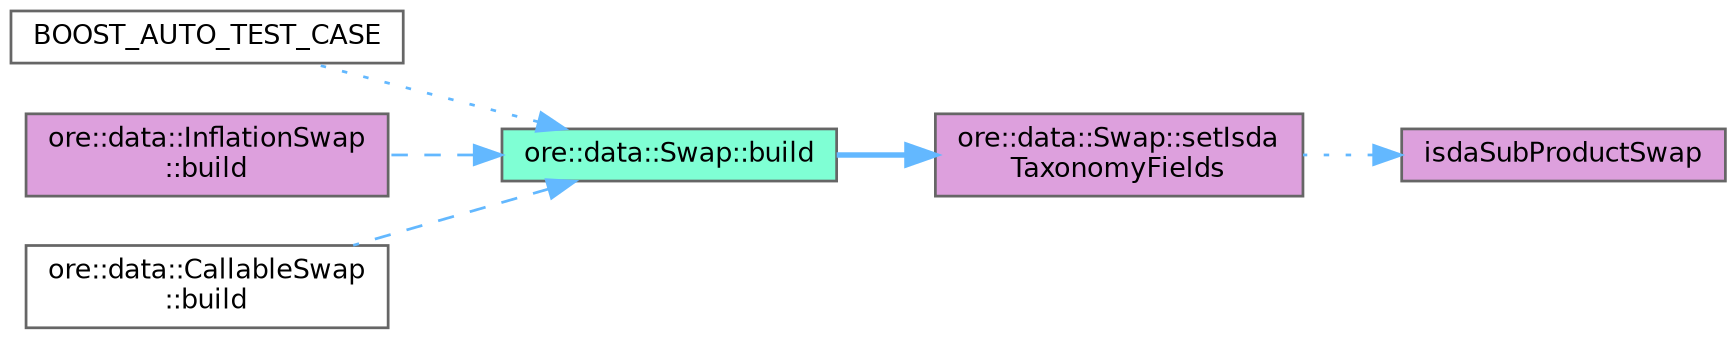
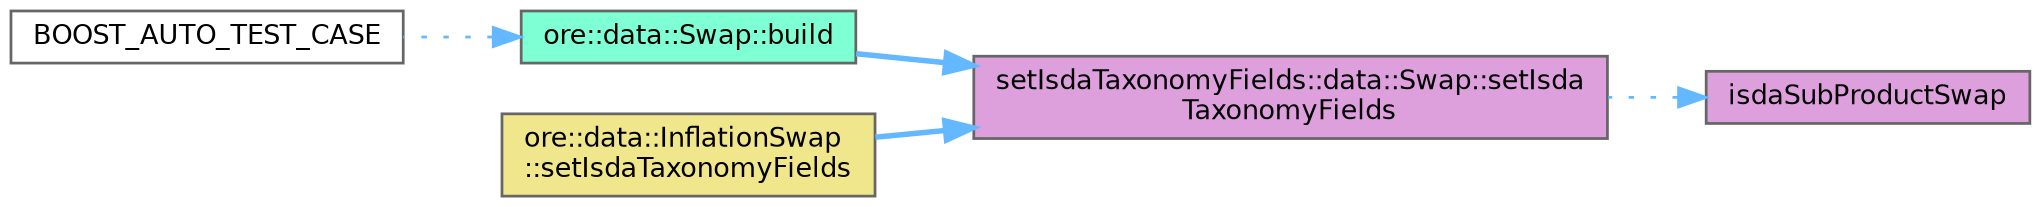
node "ore::data::InflationSwap ::build": removed
node "ore::data::InflationSwap ::setIsdaTaxonomyFields": added
node "ore::data::Swap::setIsda TaxonomyFields": label "ore::data::Swap::setIsda TaxonomyFields" -> "setIsdaTaxonomyFields::data::Swap::setIsda TaxonomyFields"
node "ore::data::CallableSwap ::build": removed
